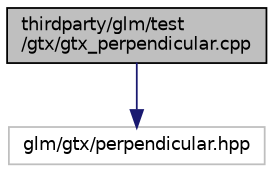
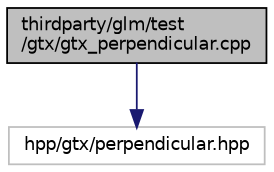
node "glm/gtx/perpendicular.hpp": label "glm/gtx/perpendicular.hpp" -> "hpp/gtx/perpendicular.hpp"
